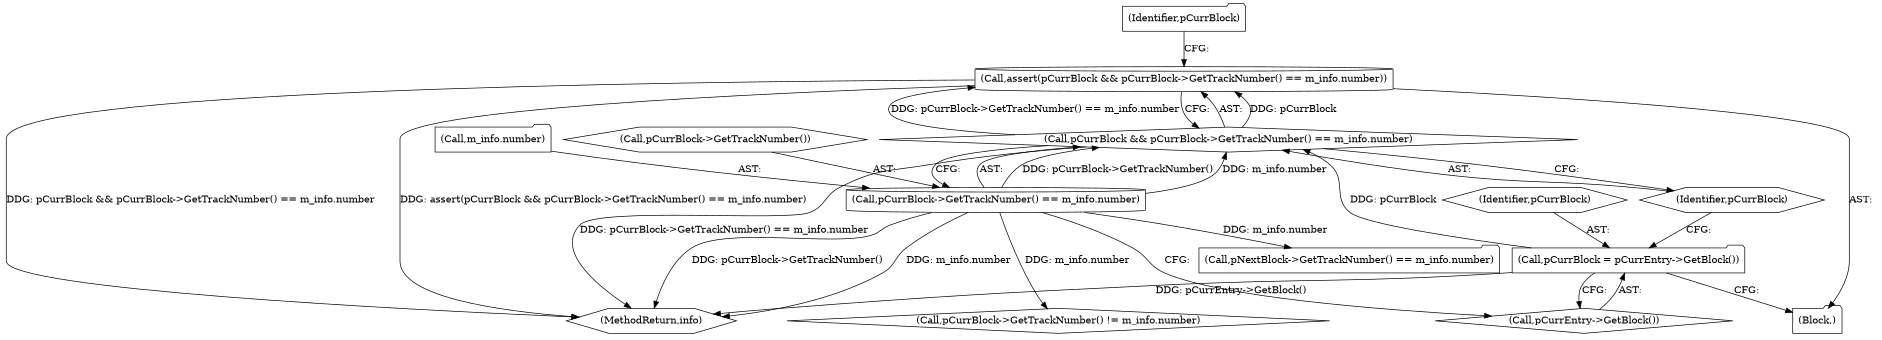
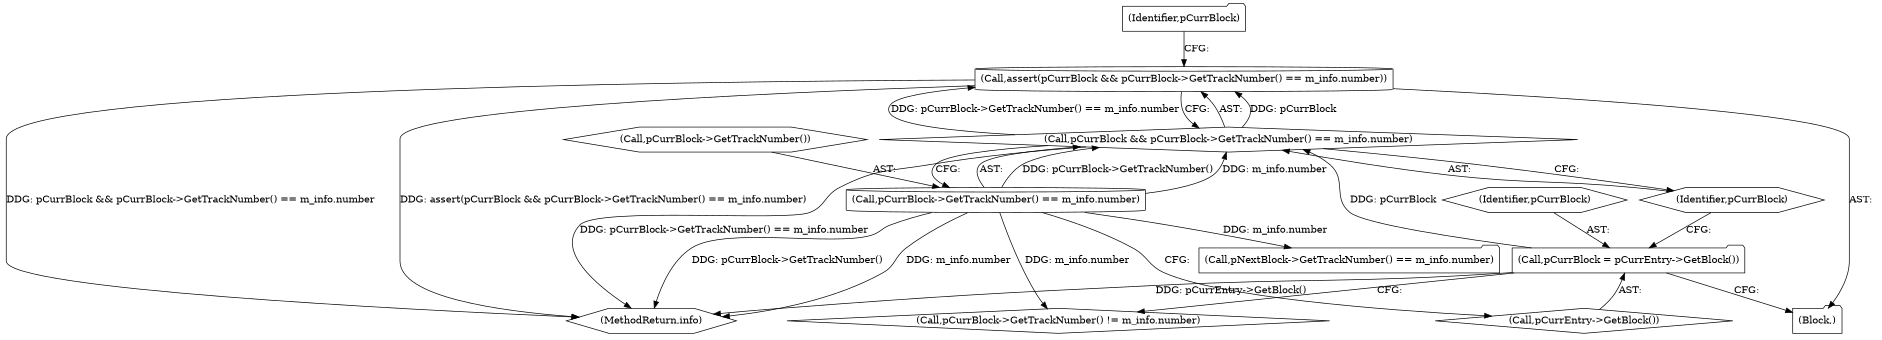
node "(Call,m_info.number)": removed
edge "(Call,pCurrBlock = pCurrEntry->GetBlock())" -> "(Call,pCurrEntry->GetBlock())": now "(Call,pCurrBlock = pCurrEntry->GetBlock())" -> "(Call,pCurrBlock->GetTrackNumber() != m_info.number)"
